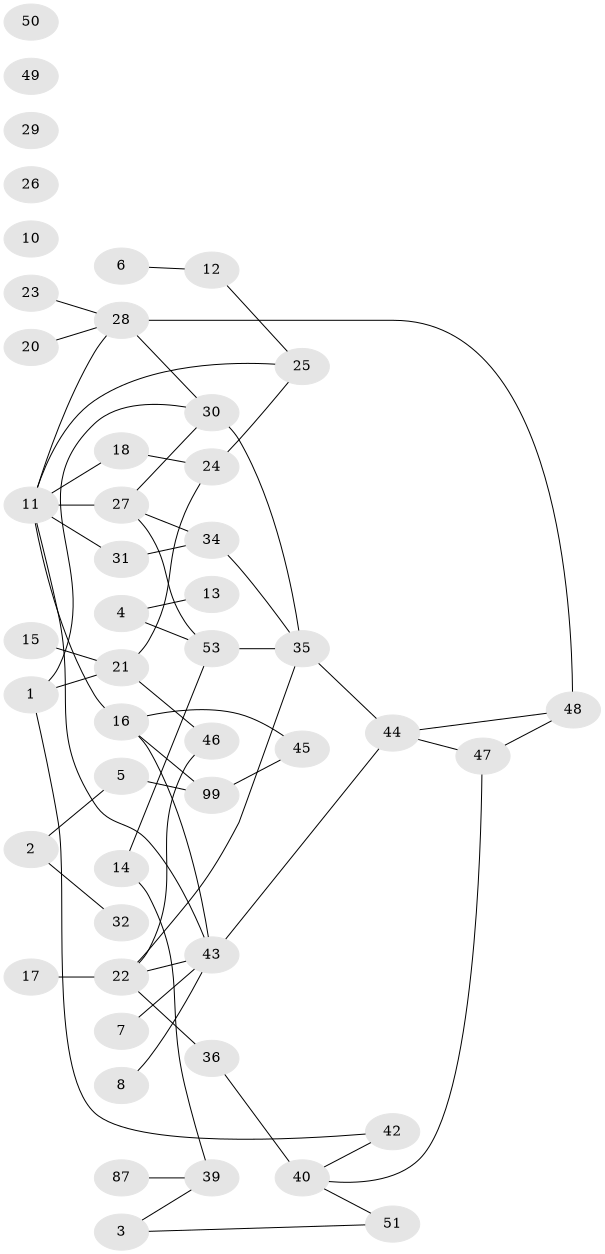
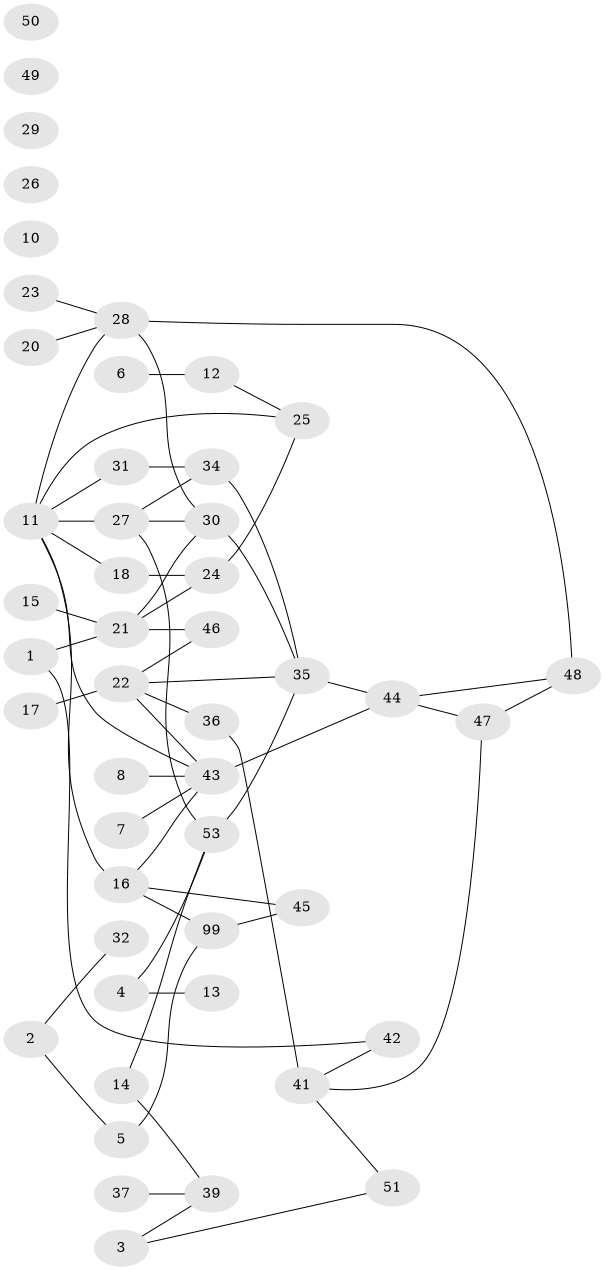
edge "30" -- "1": now "30" -- "21"
node "87": label "87" -> "37"
node "40": label "40" -> "41"
